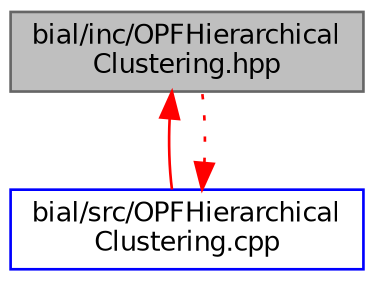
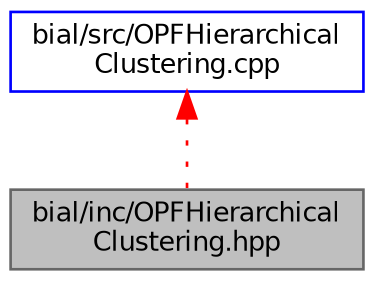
edge "bial/src/OPFHierarchical Clustering.cpp" -> "bial/inc/OPFHierarchical Clustering.hpp": removed
